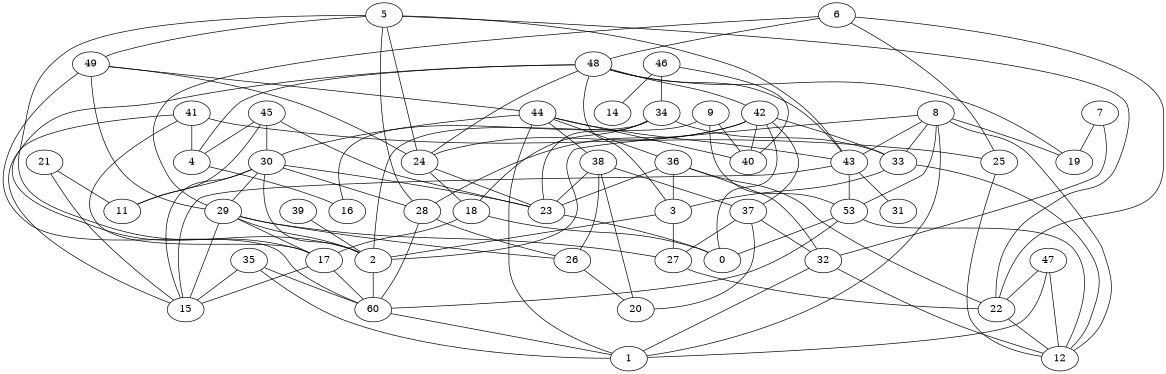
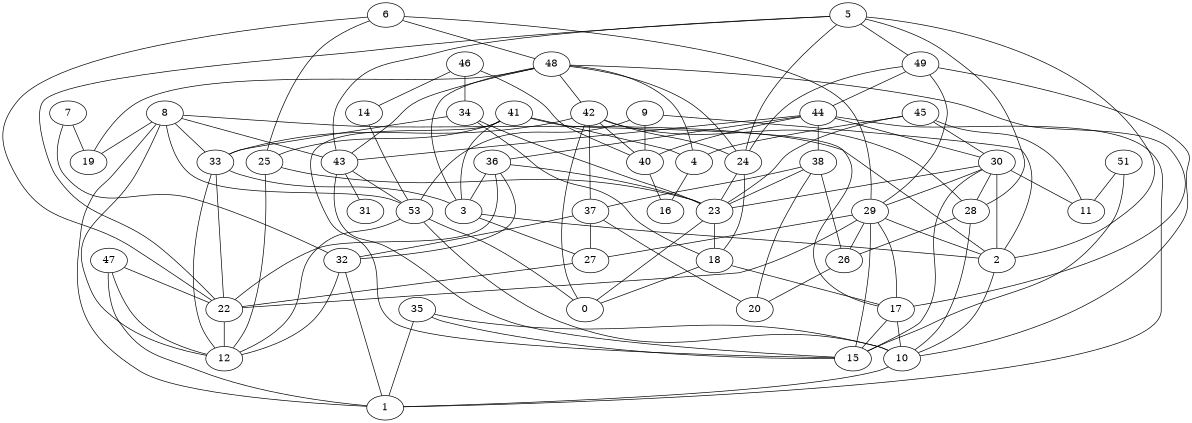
edge "34" -- "16": now "40" -- "16"
edge "41" -- "3": added
node "21": label "21" -> "51"
edge "14" -- "53": added
edge "25" -- "23": added
node "39": removed
edge "23" -- "18": added
edge "33" -- "22": added
edge "29" -- "22": added
node "60": label "60" -> "10"
